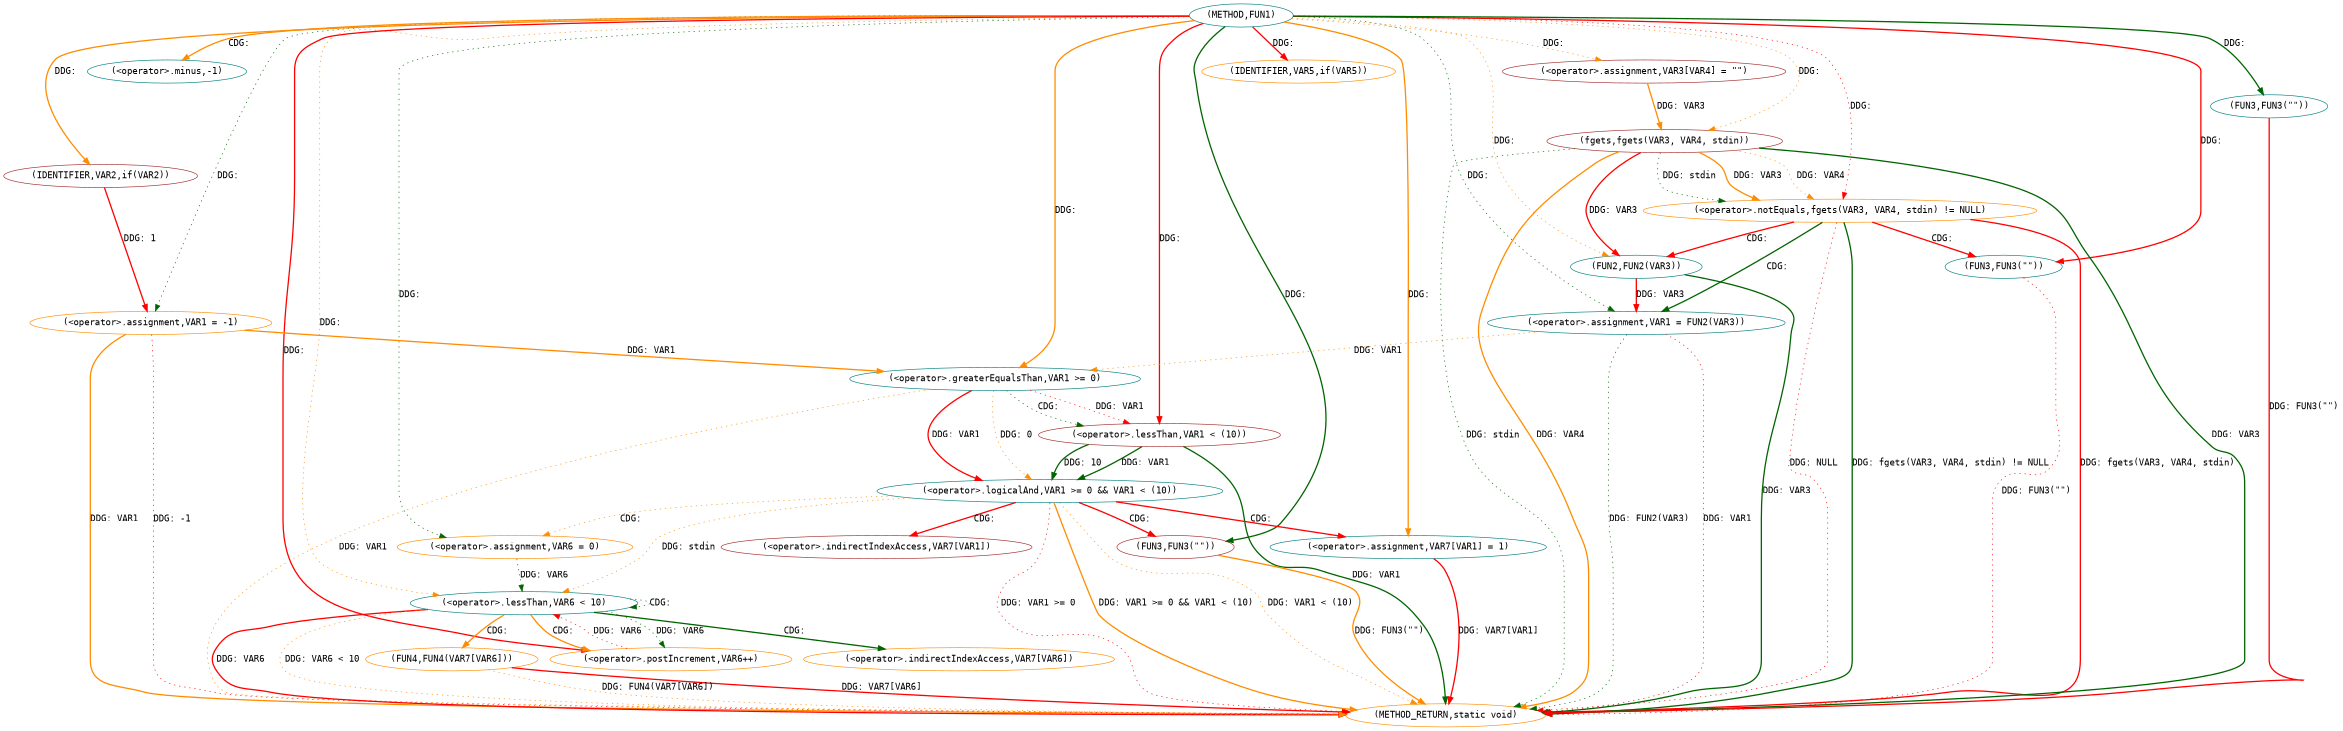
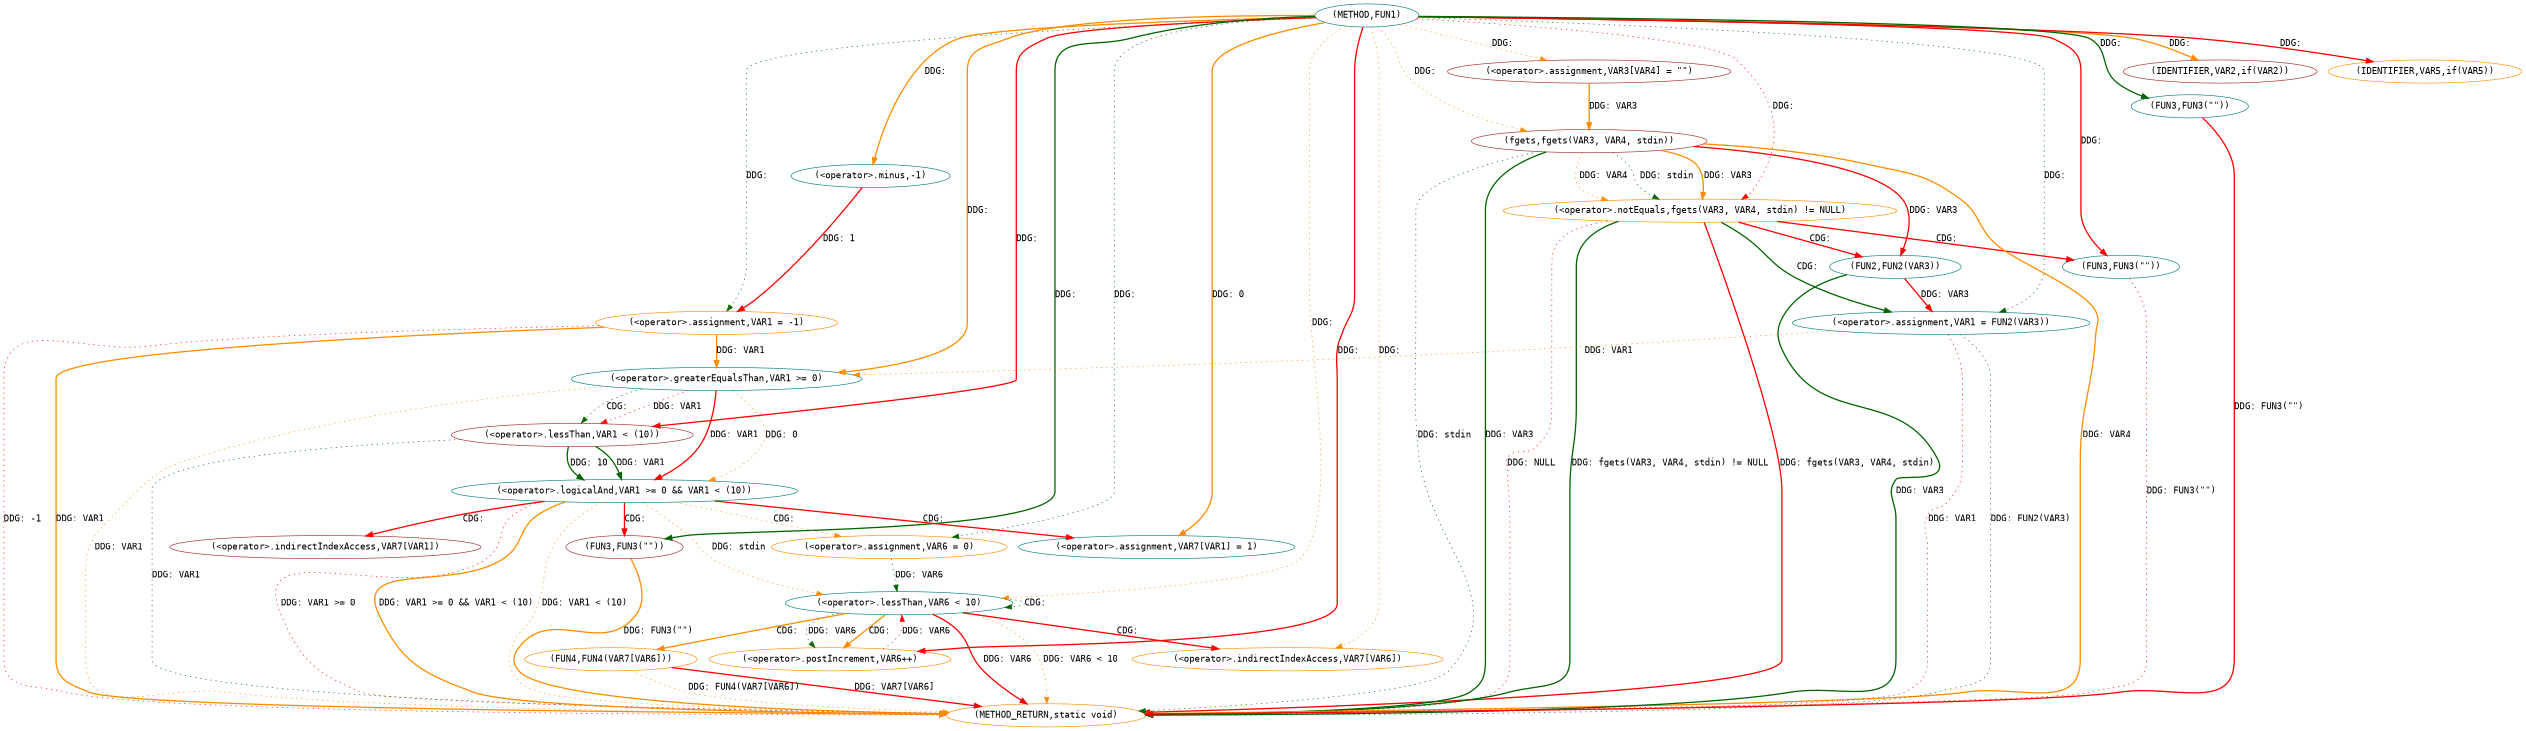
edge "(METHOD,FUN1)" -> "(<operator>.minus,-1)": label "CDG: " -> "DDG: "
edge "(METHOD,FUN1)" -> "(FUN2,FUN2(VAR3))": now "(METHOD,FUN1)" -> "(<operator>.indirectIndexAccess,VAR7[VAR6])"
edge "(IDENTIFIER,VAR2,if(VAR2))" -> "(<operator>.assignment,VAR1 = -1)": now "(<operator>.minus,-1)" -> "(<operator>.assignment,VAR1 = -1)"
edge "(METHOD,FUN1)" -> "(<operator>.assignment,VAR7[VAR1] = 1)": label "DDG: " -> "DDG: 0"
edge "(<operator>.lessThan,VAR1 < (10))" -> "(METHOD_RETURN,static void)": style bold -> dotted
edge "(<operator>.assignment,VAR7[VAR1] = 1)" -> "(METHOD_RETURN,static void)": removed, label "DDG: VAR7[VAR1]"
edge "(<operator>.lessThan,VAR6 < 10)" -> "(<operator>.indirectIndexAccess,VAR7[VAR6])": color darkgreen -> red
